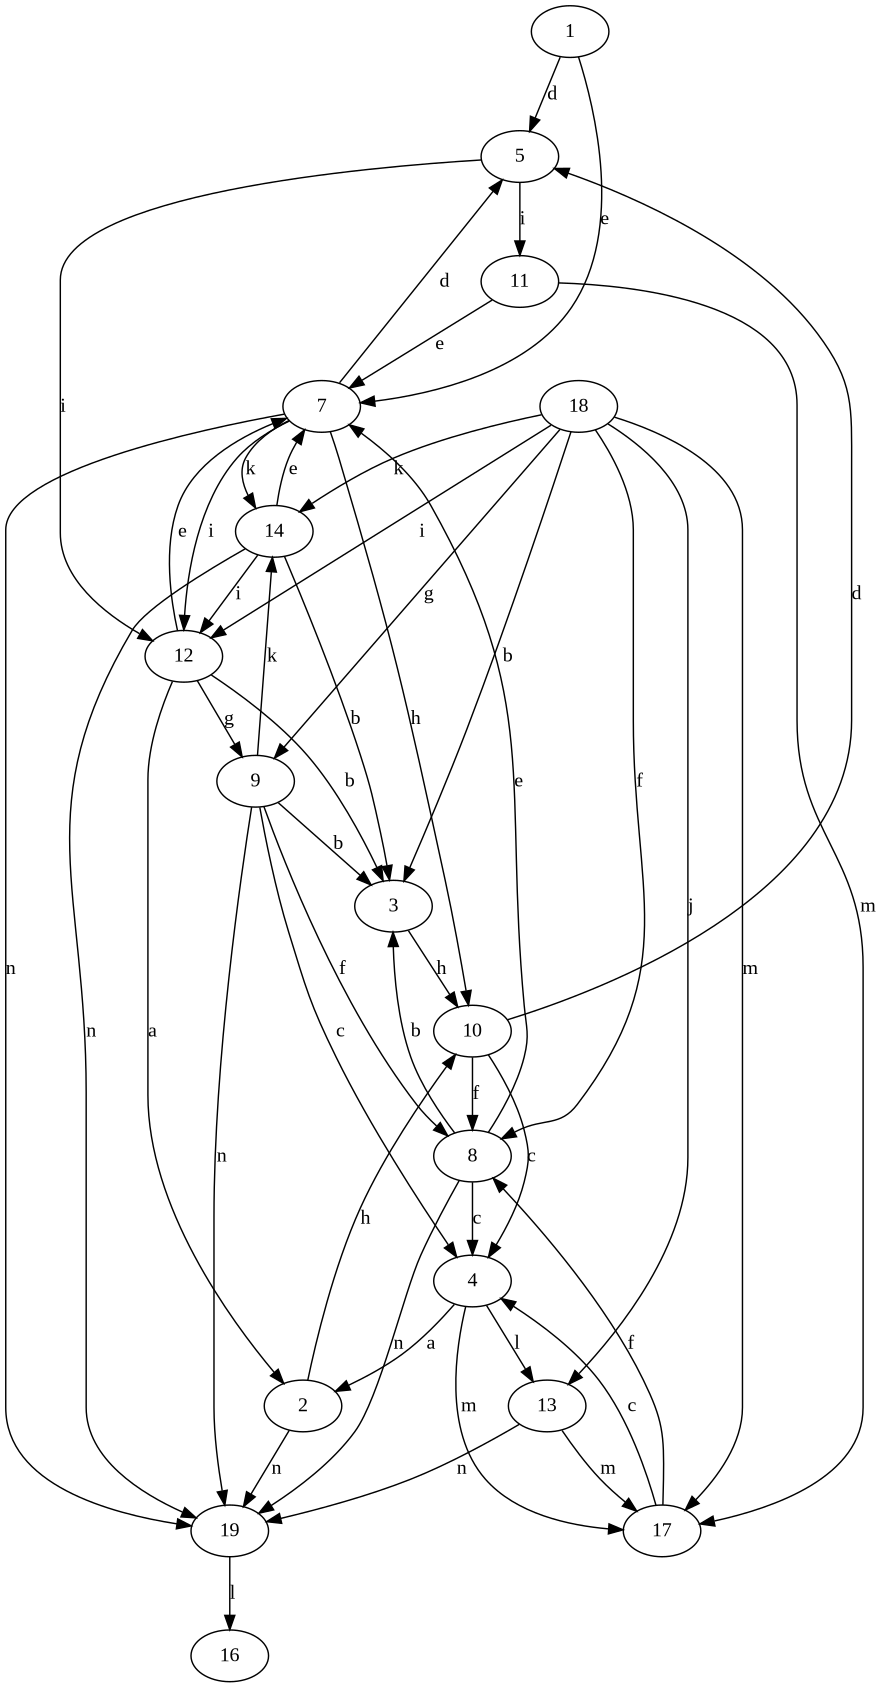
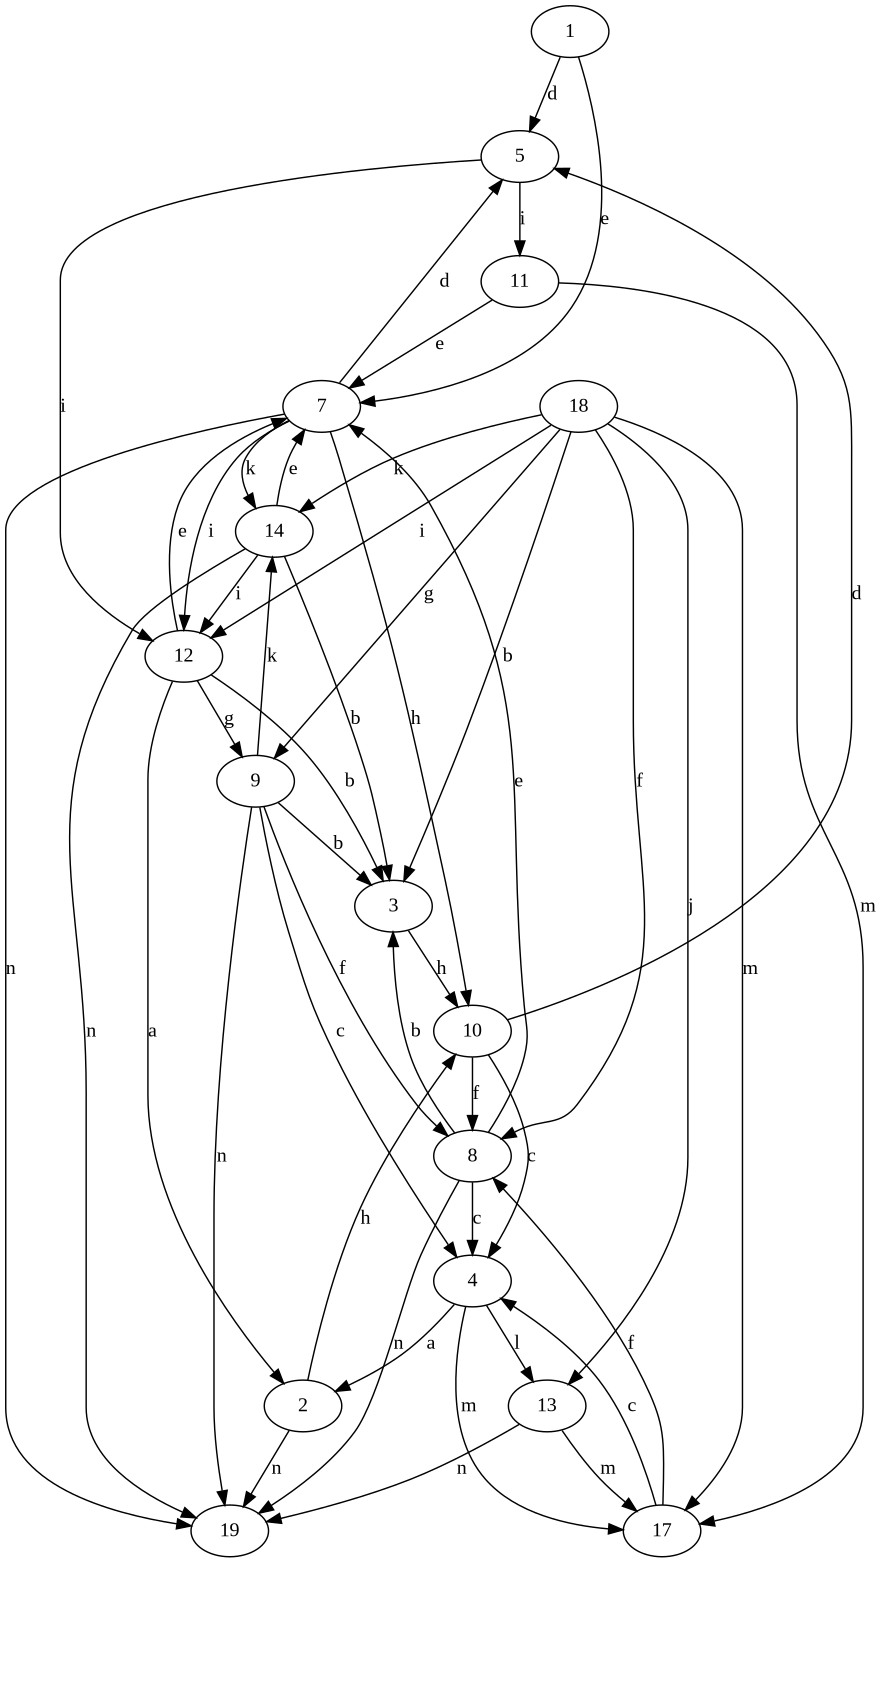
node "16": removed
